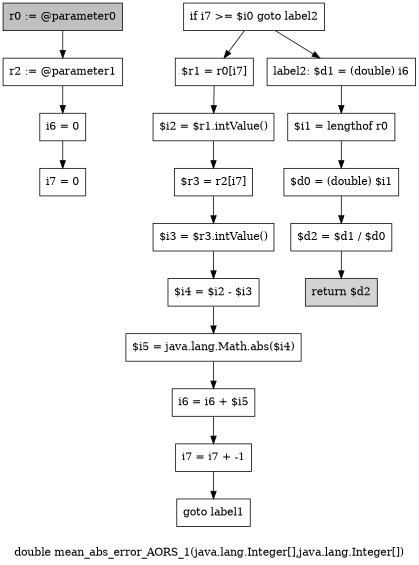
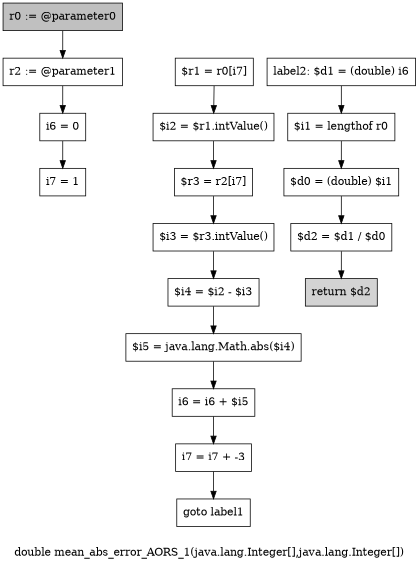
node "if i7 >= $i0 goto label2": removed
node "i7 = 0": label "i7 = 0" -> "i7 = 1"
node "i7 = i7 + -1": label "i7 = i7 + -1" -> "i7 = i7 + -3"
